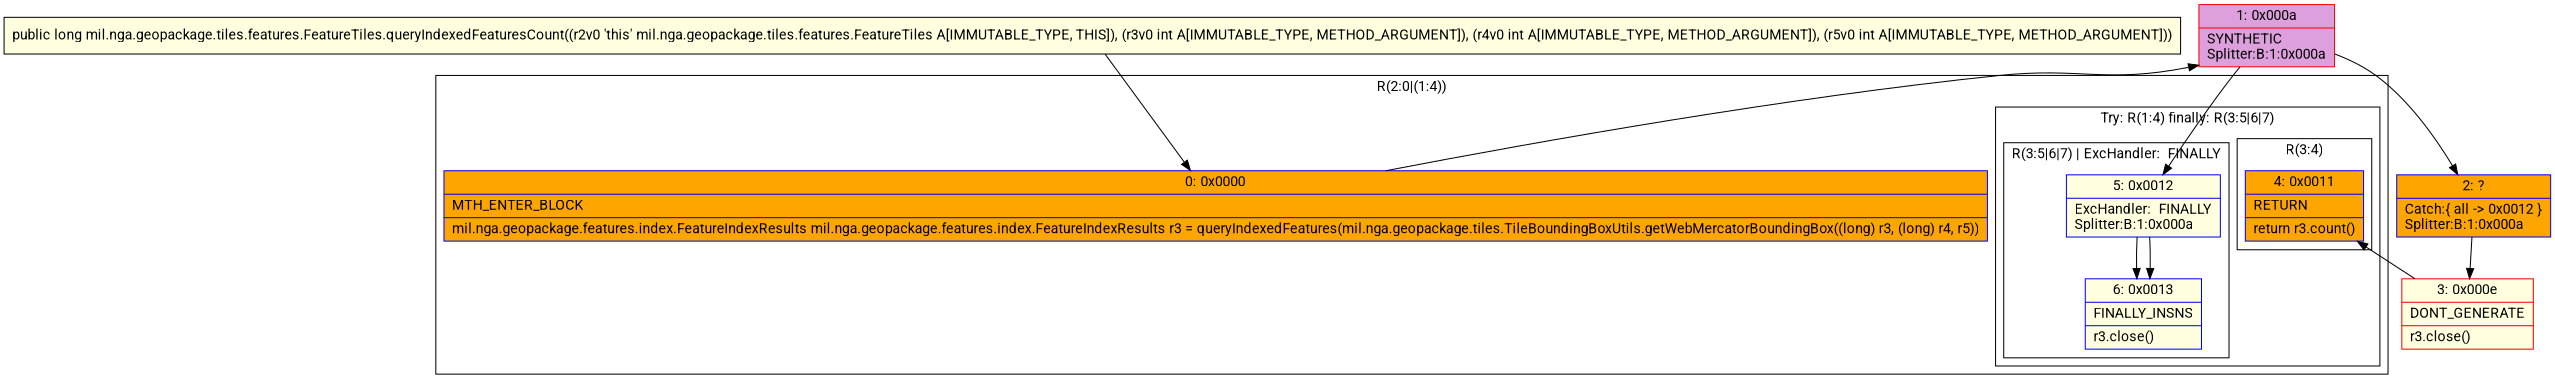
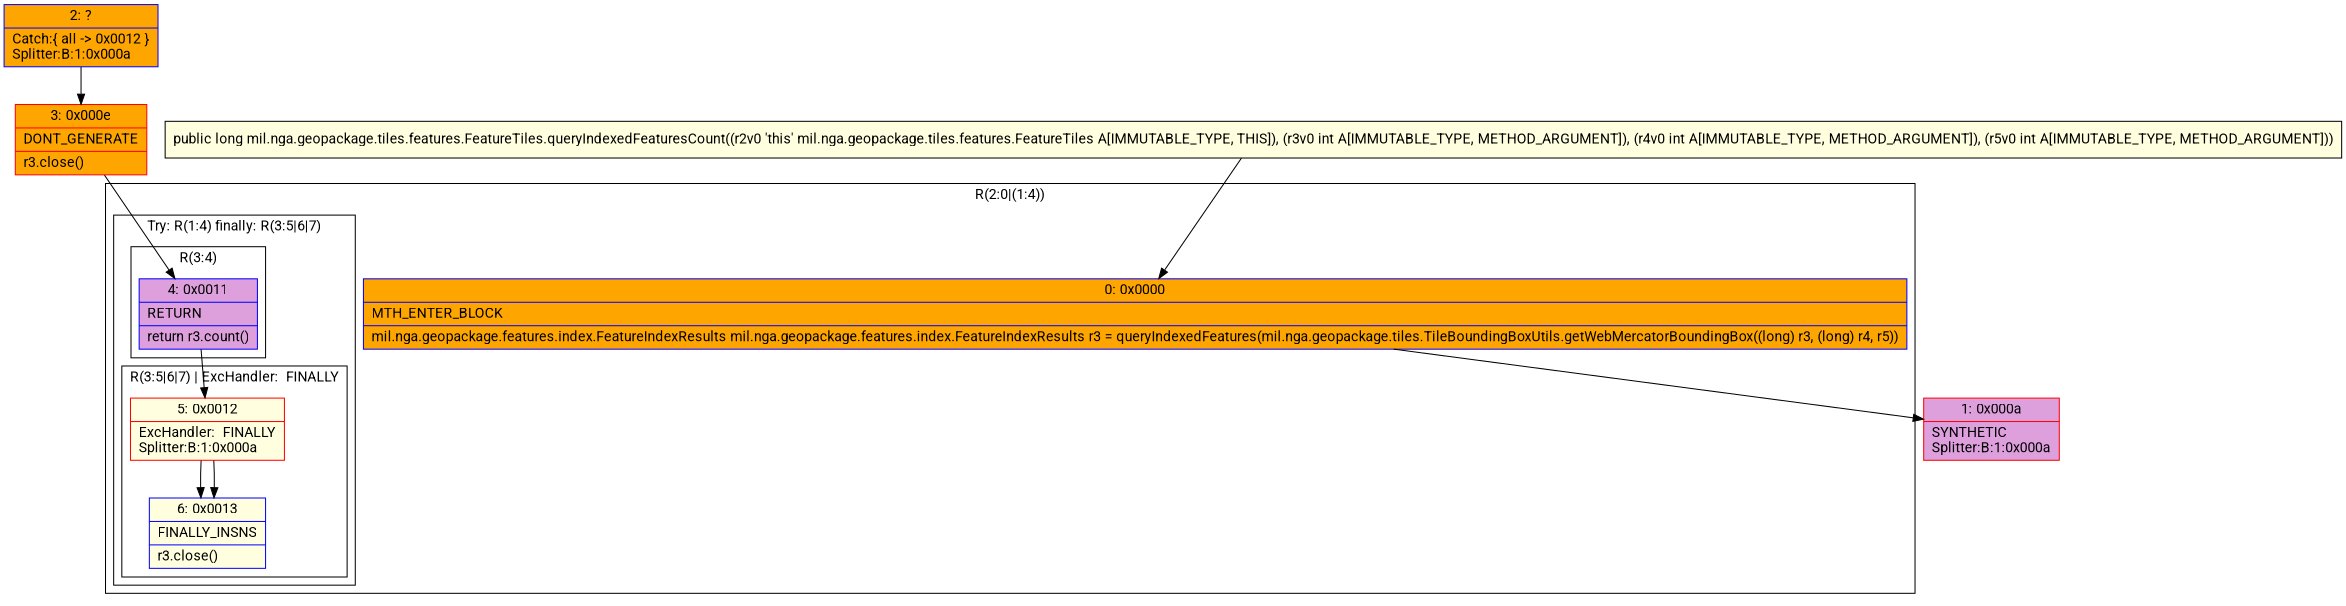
edge "1: 0x000a" -> "2: ?": removed
edge "1: 0x000a" -> "5: 0x0012": now "4: 0x0011" -> "5: 0x0012"
node "5: 0x0012": color blue -> red
node "4: 0x0011": fillcolor orange -> plum
node "3: 0x000e": fillcolor lightyellow -> orange
